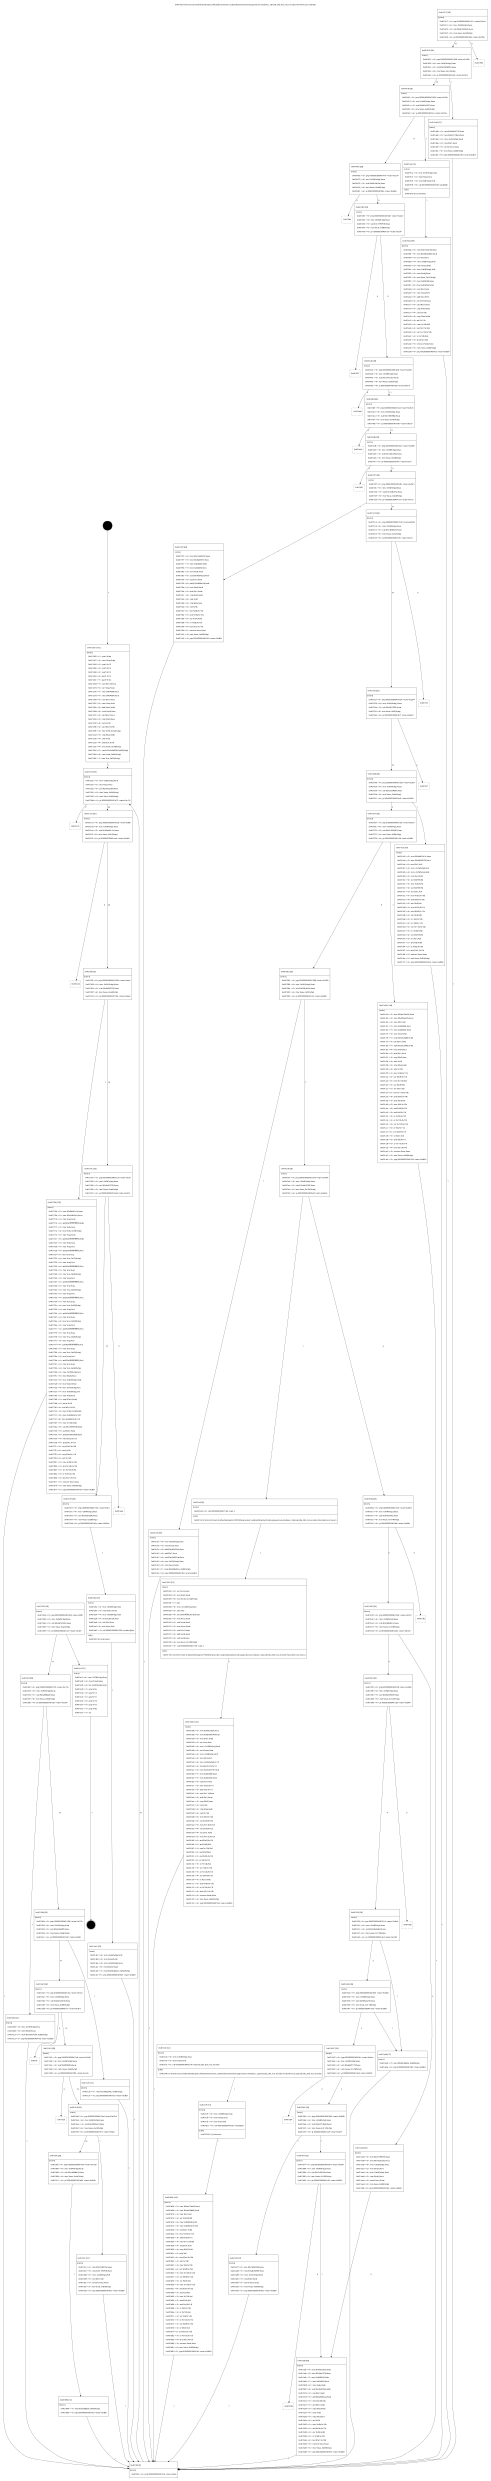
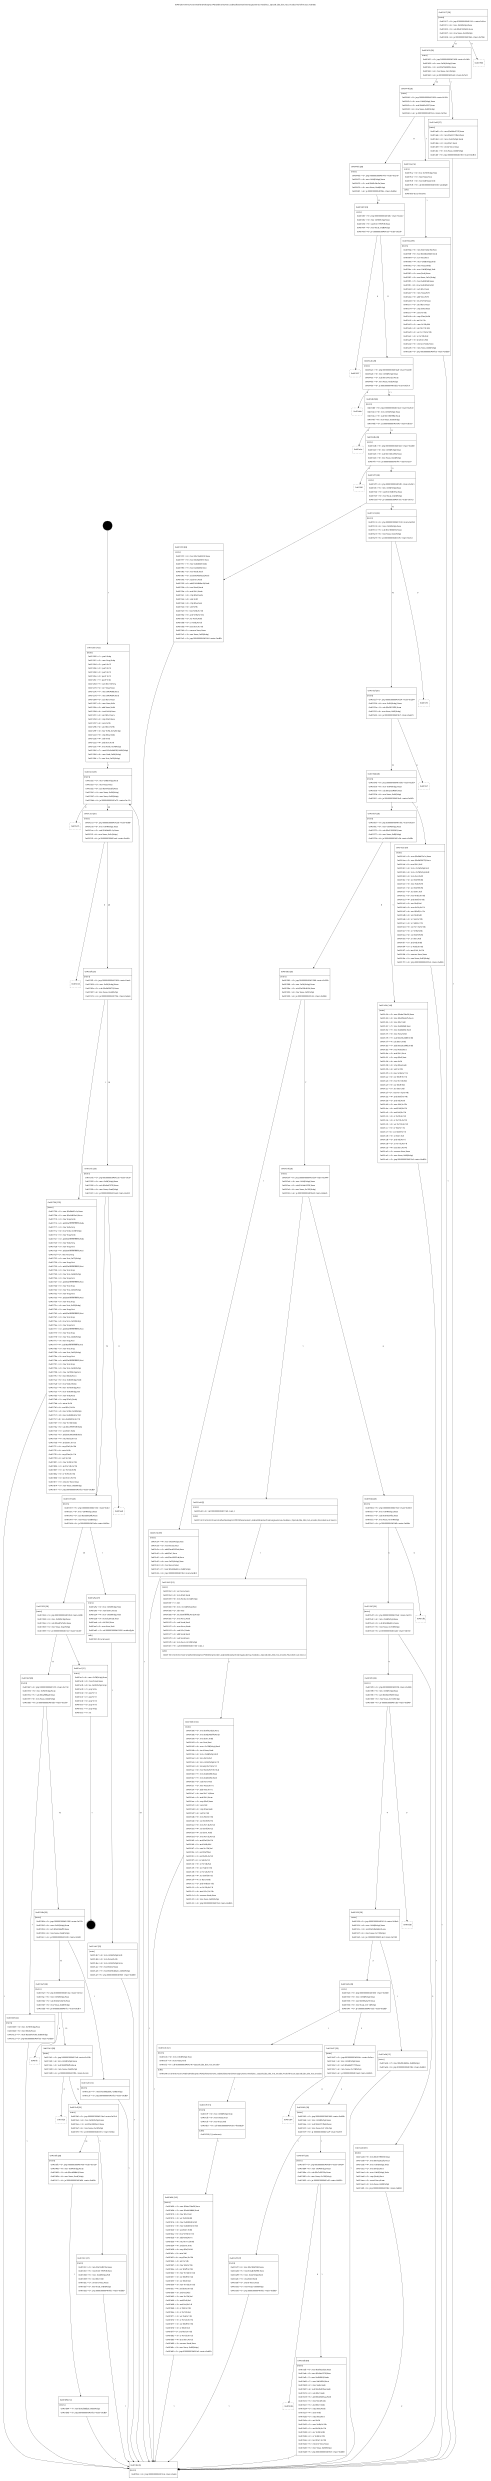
node "0x401f6e": removed
edge "0x401337 [28]" -> "0x401353 [28]": added, label "18"
edge "0x40162b [28]" -> "0x401a3d [12]": now "0x40162b [28]" -> "0x401ceb [12]"
edge "0x401ad4 [33]" -> "0x401af5 [88]": now "0x401ad4 [33]" -> "0x401fe3 [5]"
